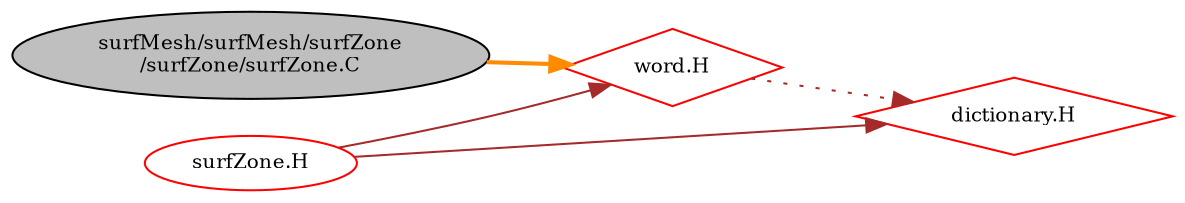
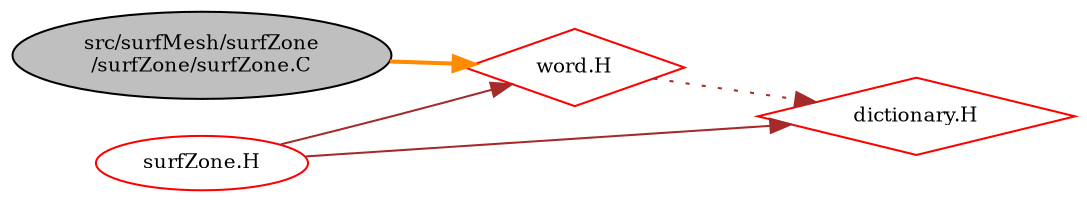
node "surfMesh/surfMesh/surfZone /surfZone/surfZone.C": label "surfMesh/surfMesh/surfZone /surfZone/surfZone.C" -> "src/surfMesh/surfZone /surfZone/surfZone.C"
